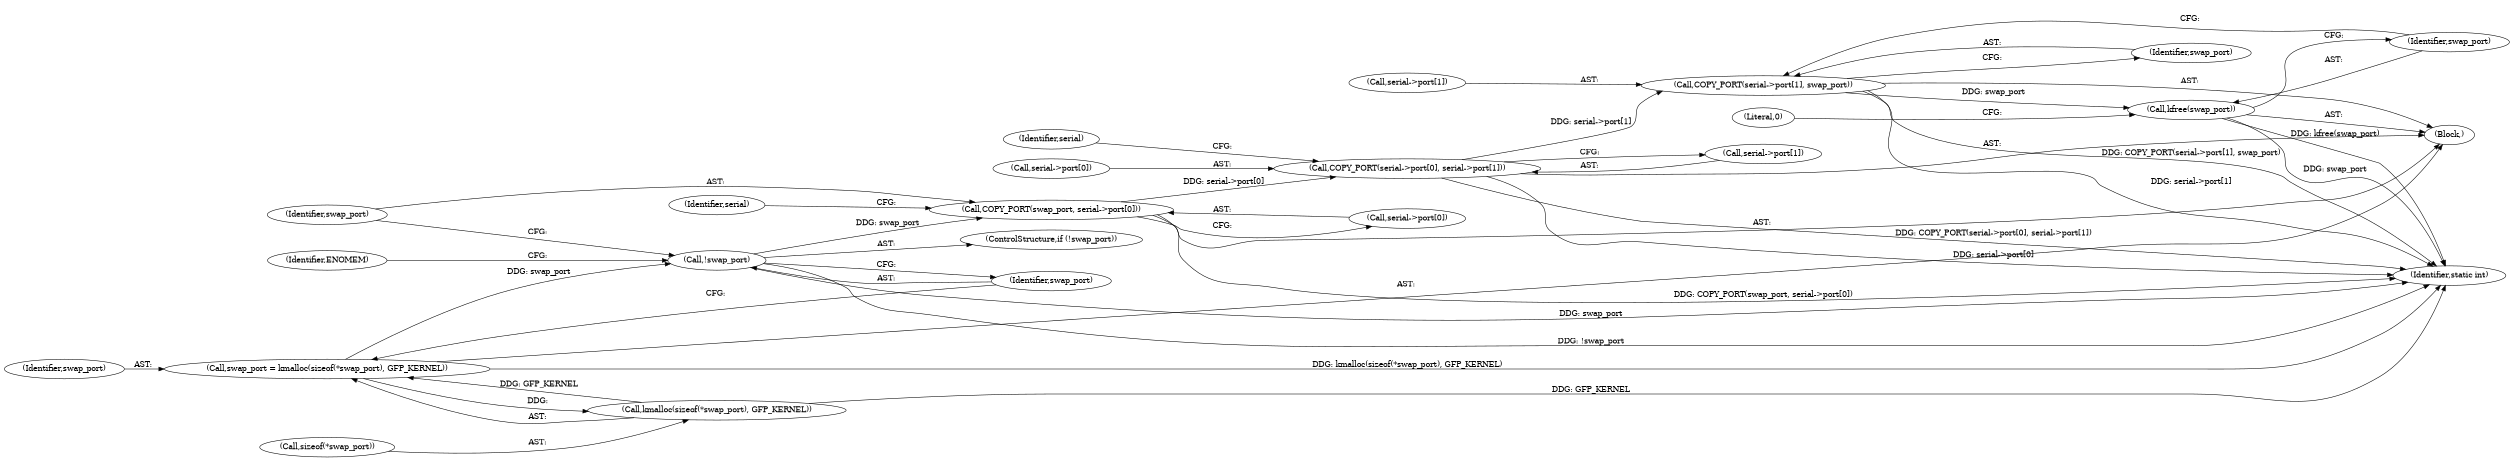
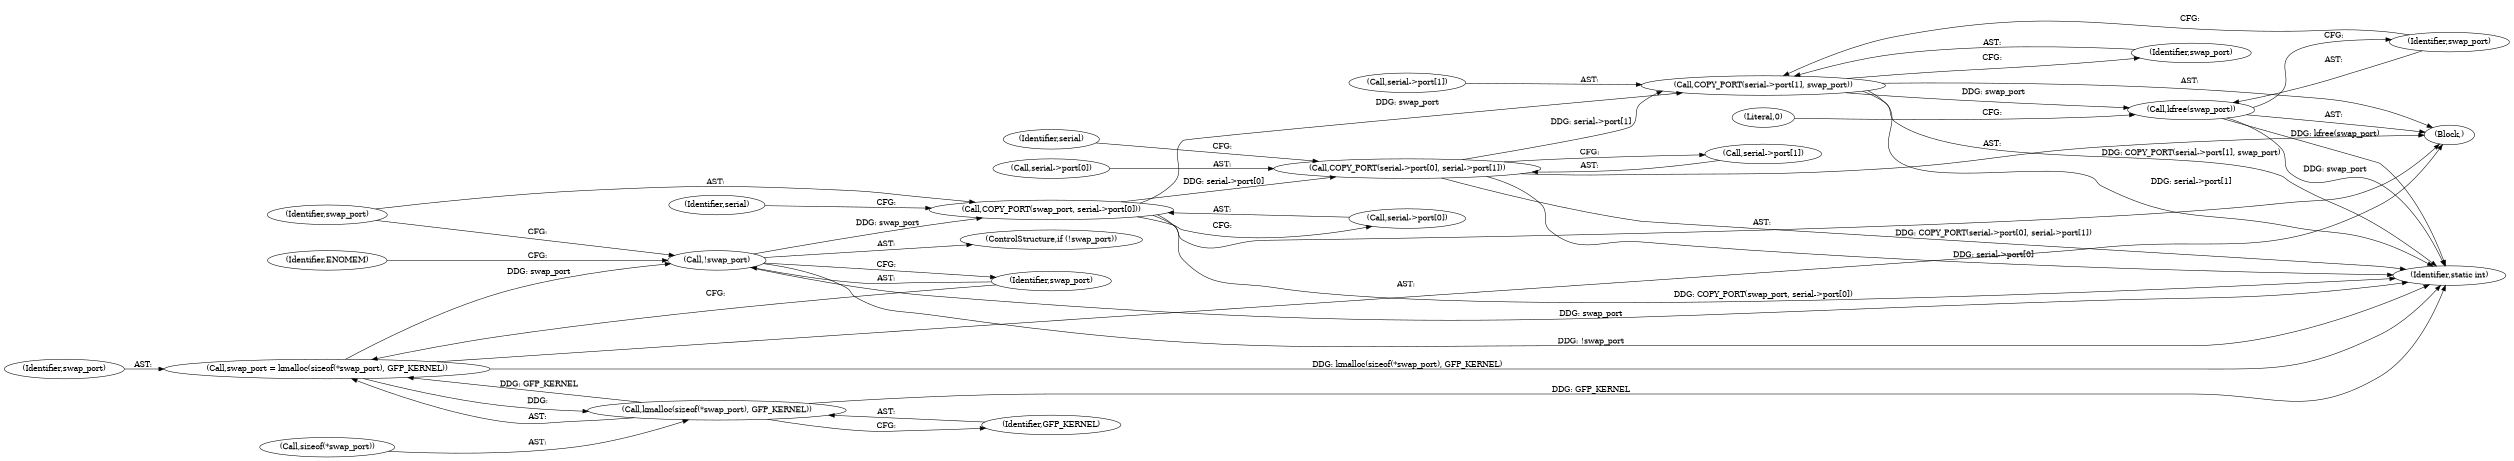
edge "(Call,COPY_PORT(swap_port, serial->port[0]))" -> "(Call,COPY_PORT(serial->port[1], swap_port))": added, label "DDG: swap_port"
node "(Identifier,GFP_KERNEL)": added
